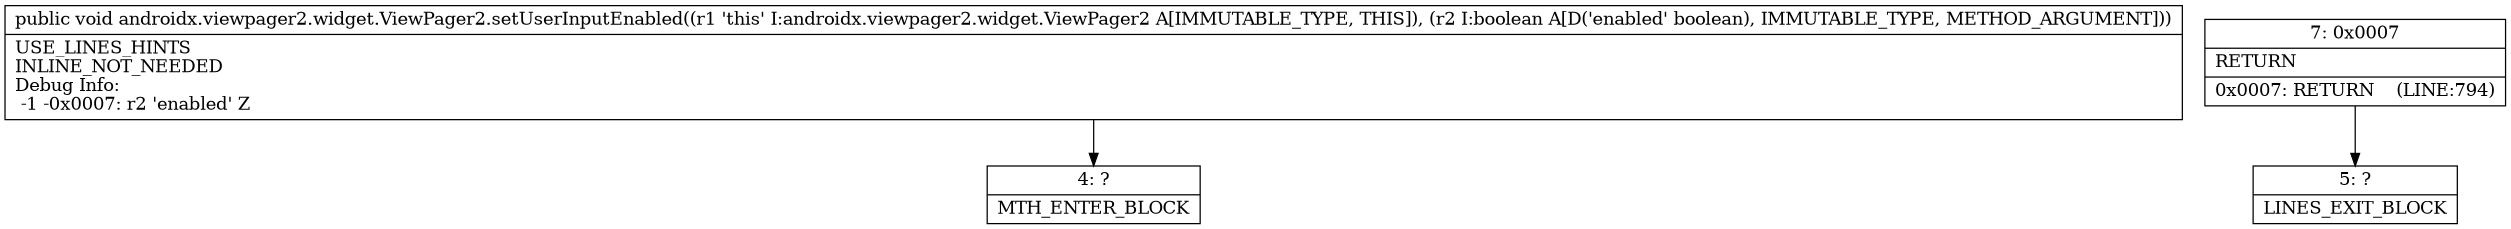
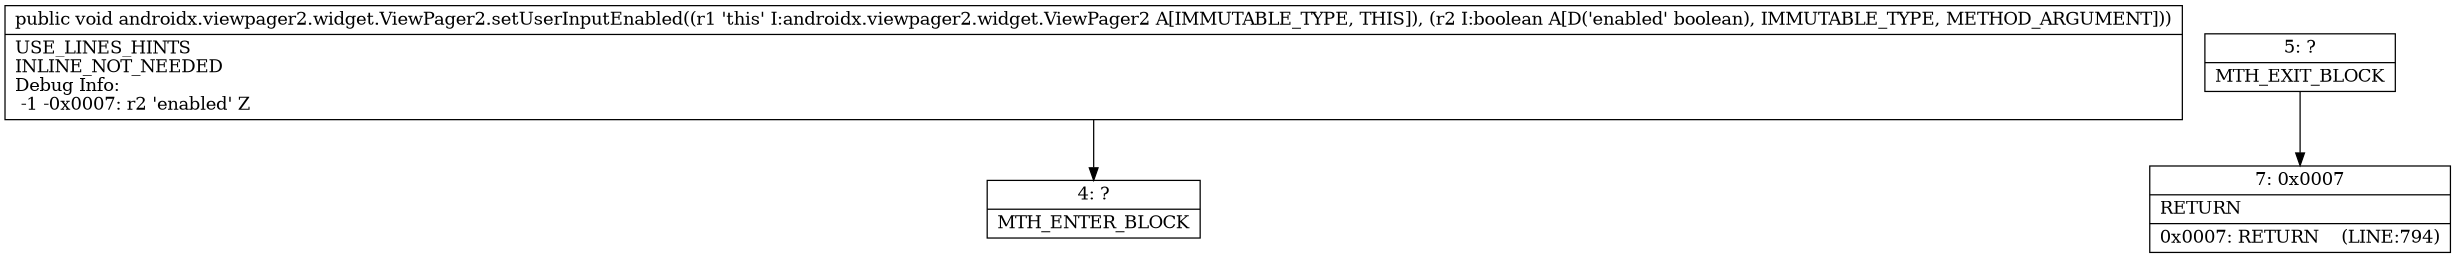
edge "7: 0x0007" -> "5: ?": reversed
node "5: ?": text "LINES_EXIT_BLOCK" -> "MTH_EXIT_BLOCK"
